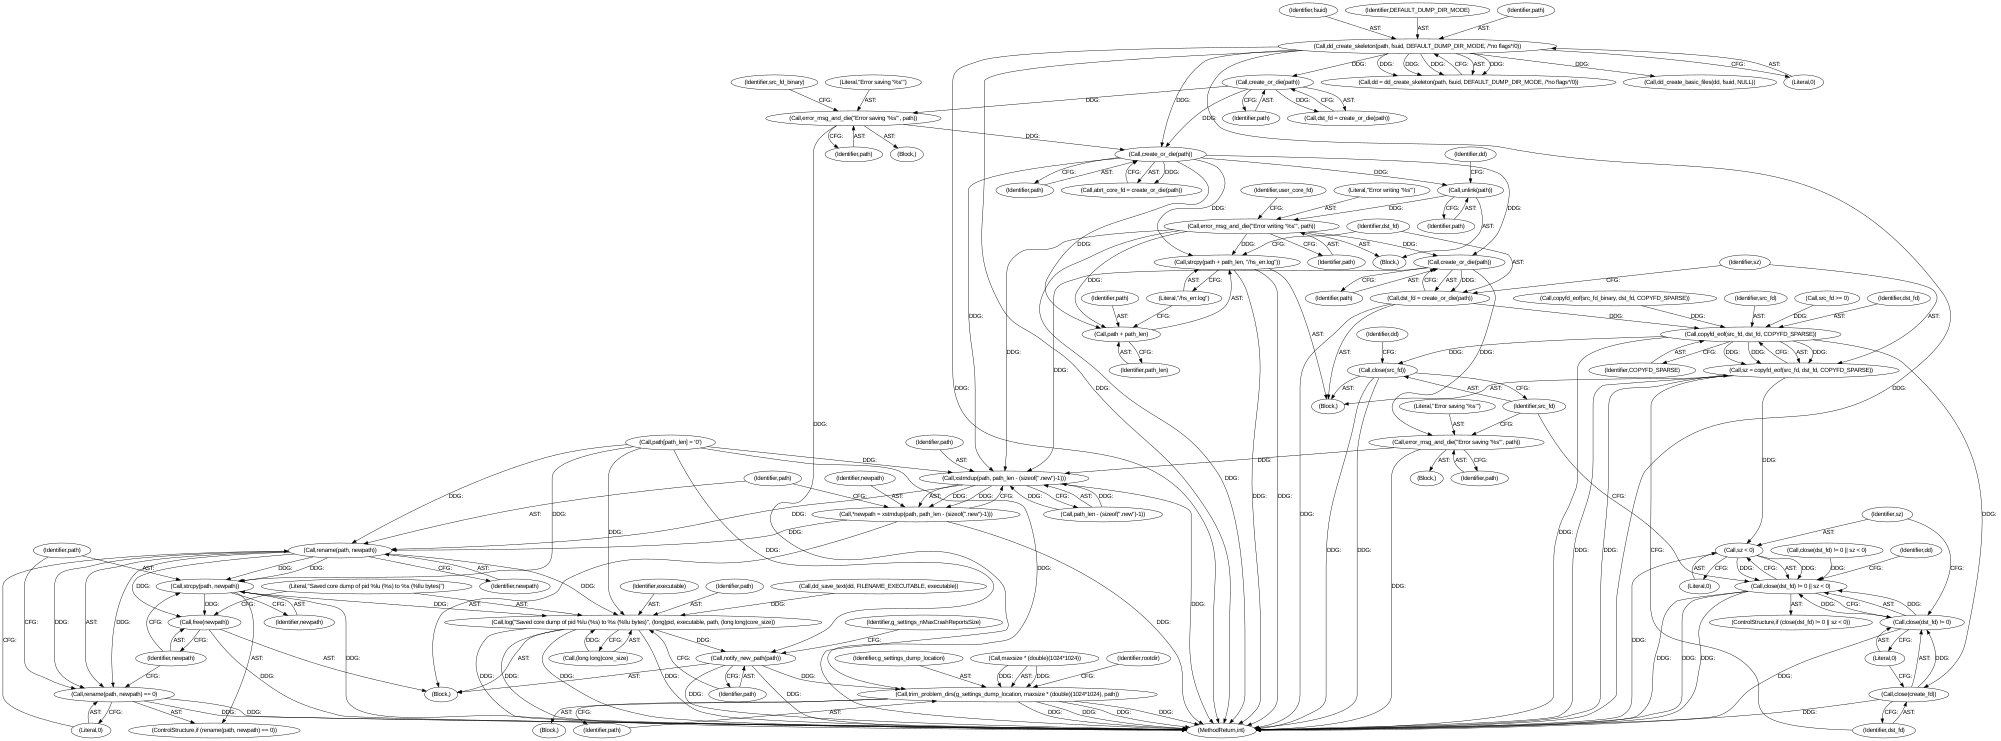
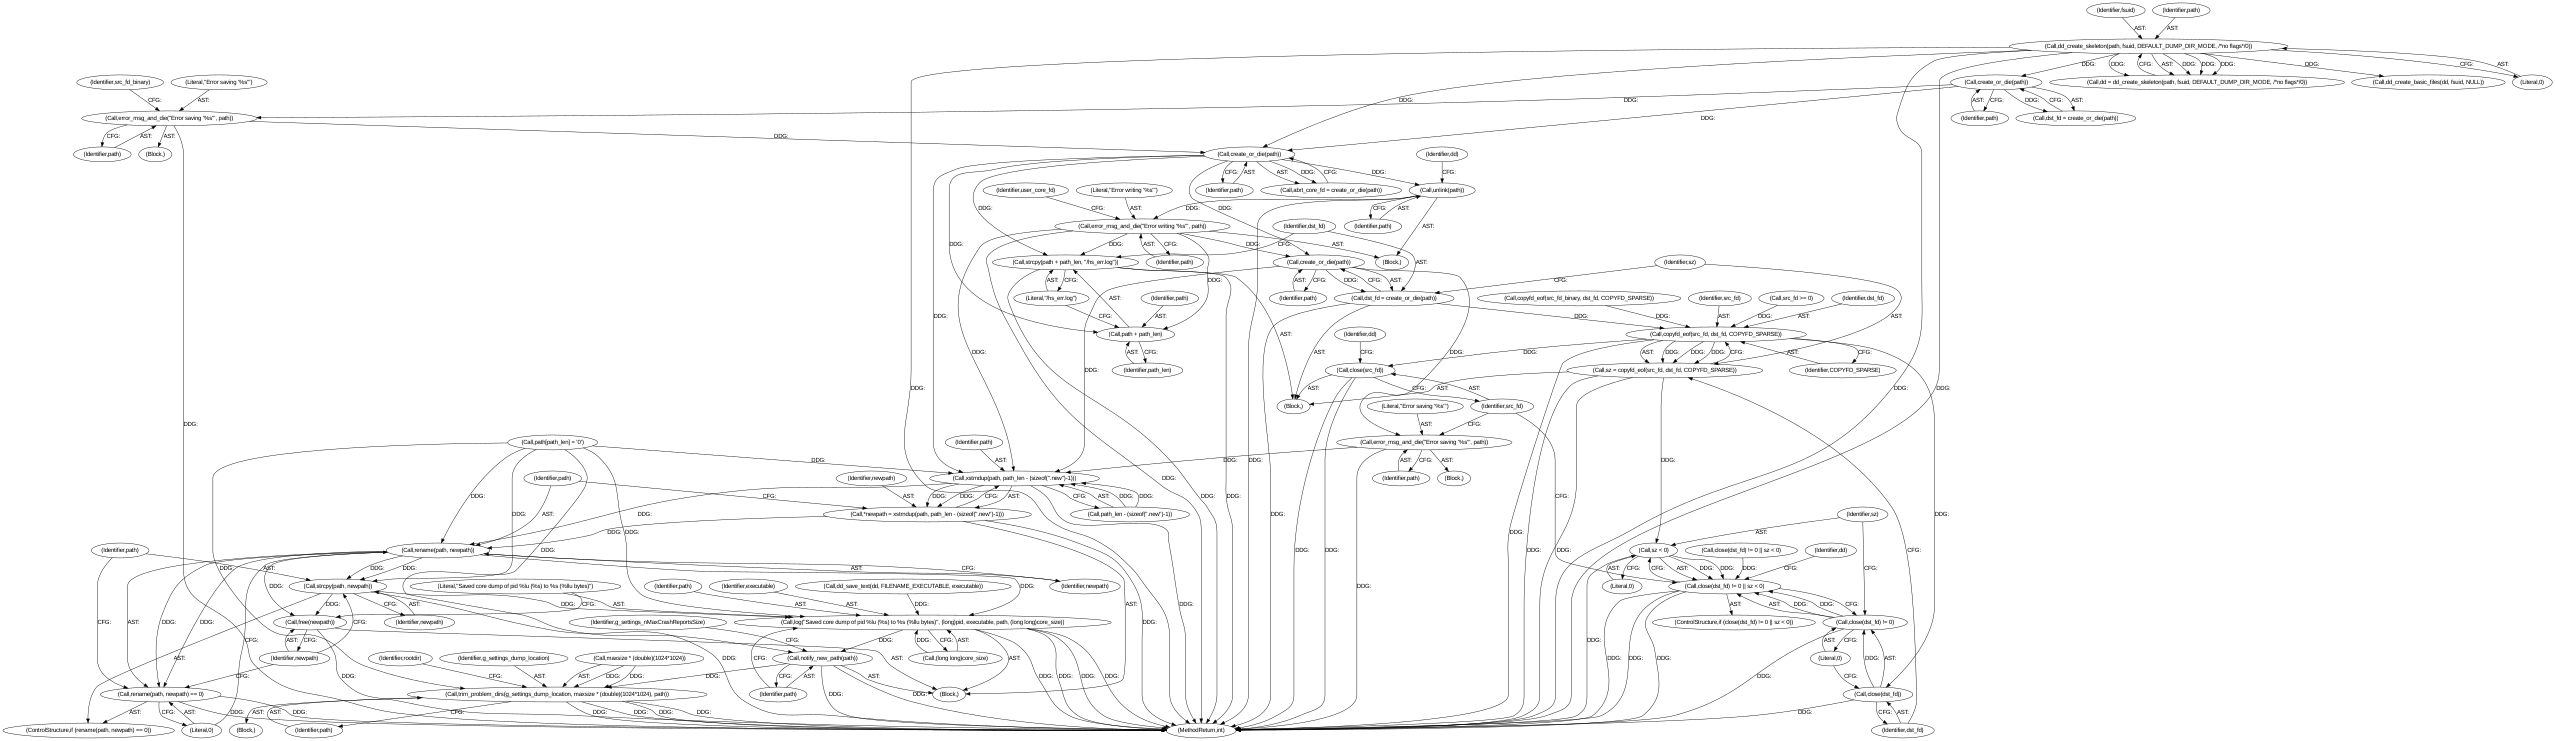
node "(Identifier,DEFAULT_DUMP_DIR_MODE)": removed
edge "(Call,unlink(path))" -> "(MethodReturn,int)": added, label "DDG:"
node "(Call,close(create_fd))": label "(Call,close(create_fd))" -> "(Call,close(dst_fd))"
